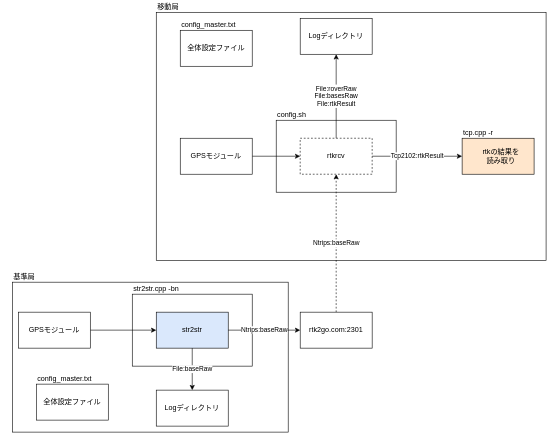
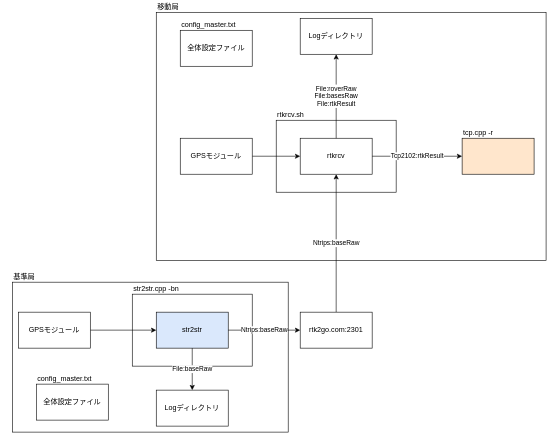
node "config.sh": label "config.sh" -> "rtkrcv.sh"
node "rtkrcv": style dashed -> solid
node "rtkの結果を読み取り": removed
edge "rtk2go.com:2301" -> "rtkrcv": style dashed -> solid
